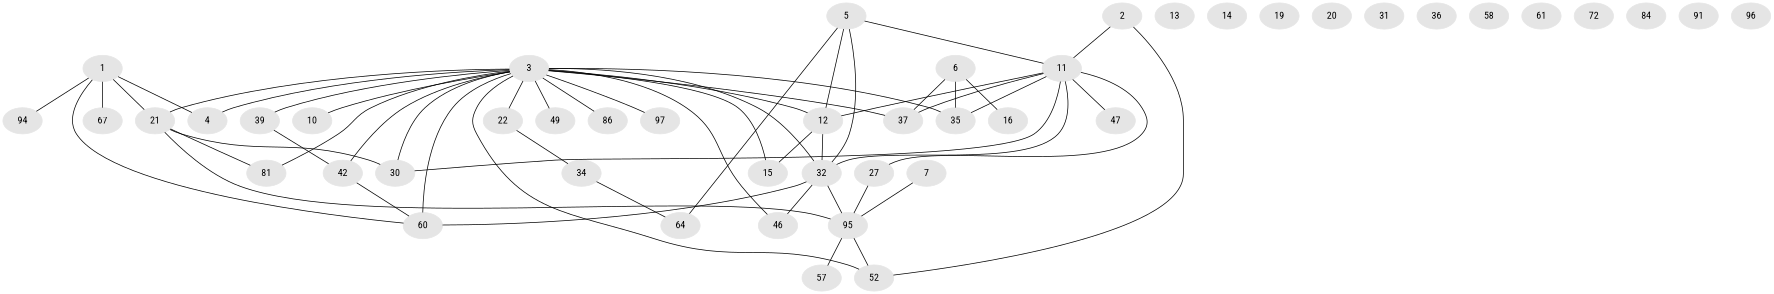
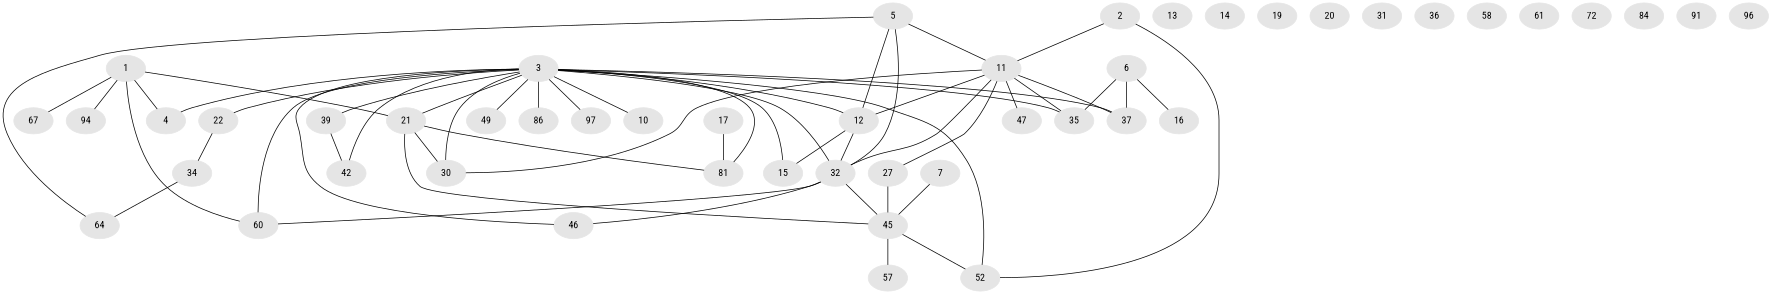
node "17": added
edge "42" -- "60": removed
node "95": label "95" -> "45"
